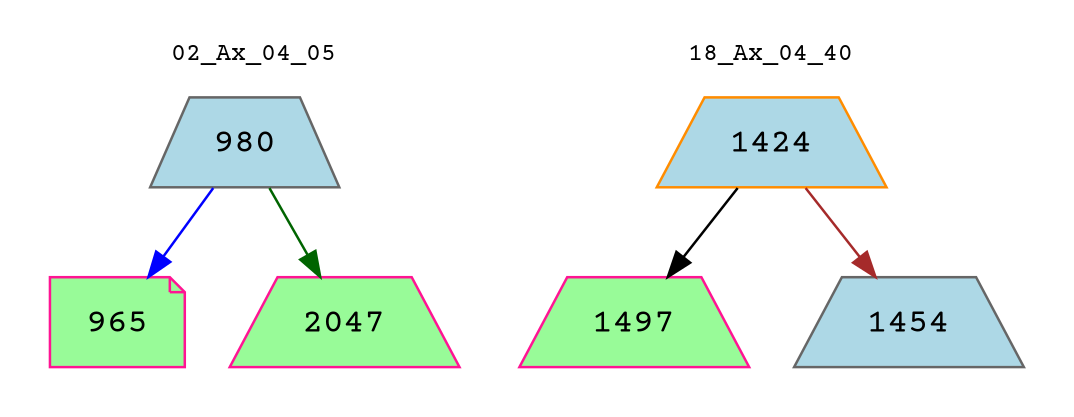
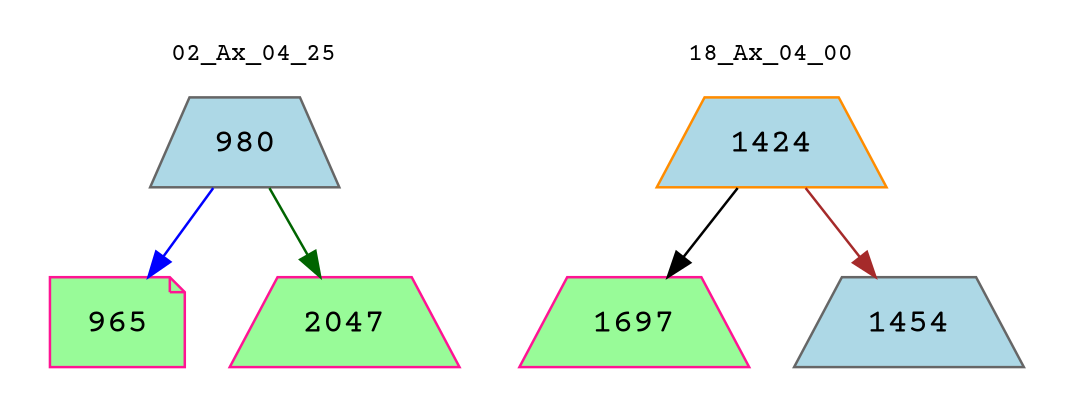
cluster "02_Ax_04_05": label "02_Ax_04_05" -> "02_Ax_04_25"
cluster "18_Ax_04_40": label "18_Ax_04_40" -> "18_Ax_04_00"
node "1497": label "1497" -> "1697"
